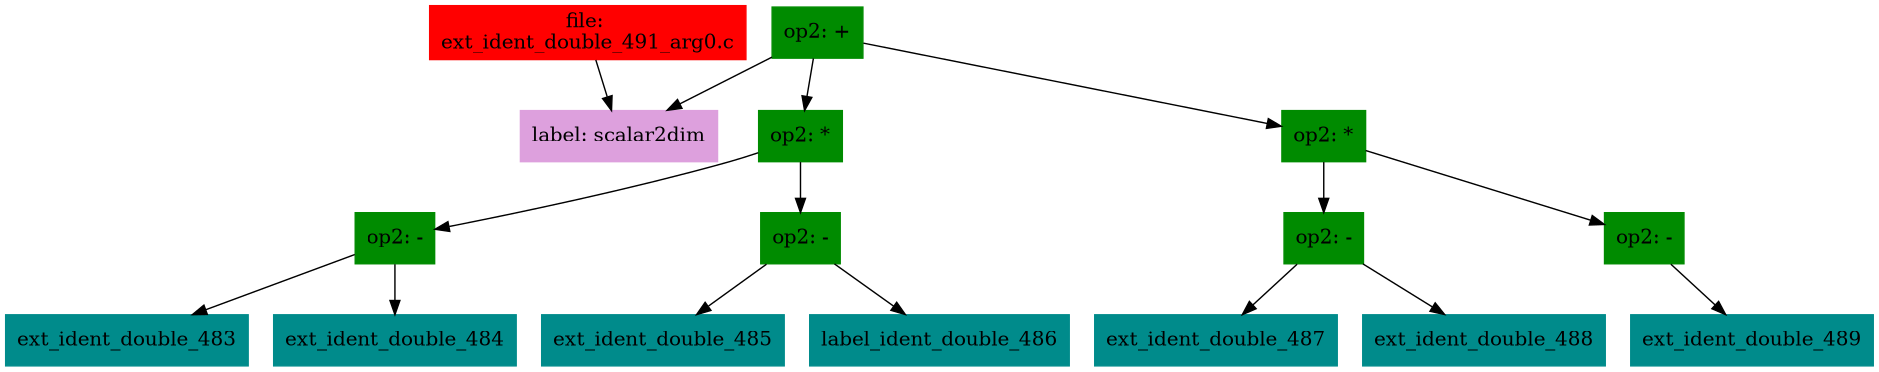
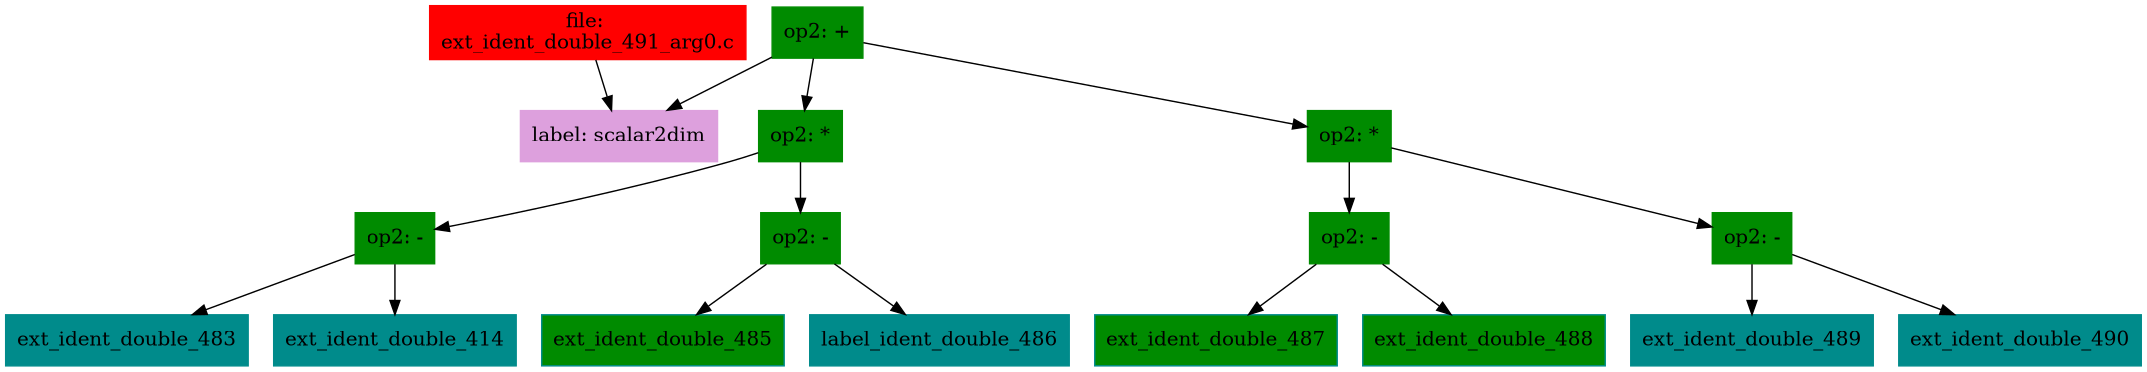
node "ext_ident_double_484": label "ext_ident_double_484" -> "ext_ident_double_414"
node "ext_ident_double_485": fillcolor cyan4 -> green4
node "ext_ident_double_487": fillcolor cyan4 -> green4
node "ext_ident_double_488": fillcolor cyan4 -> green4
node "ext_ident_double_490": added
